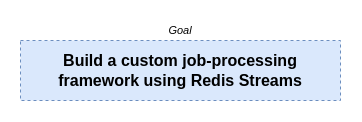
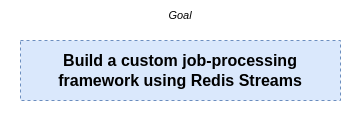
node "Goal": moved (181, 31) -> (181, 16)
